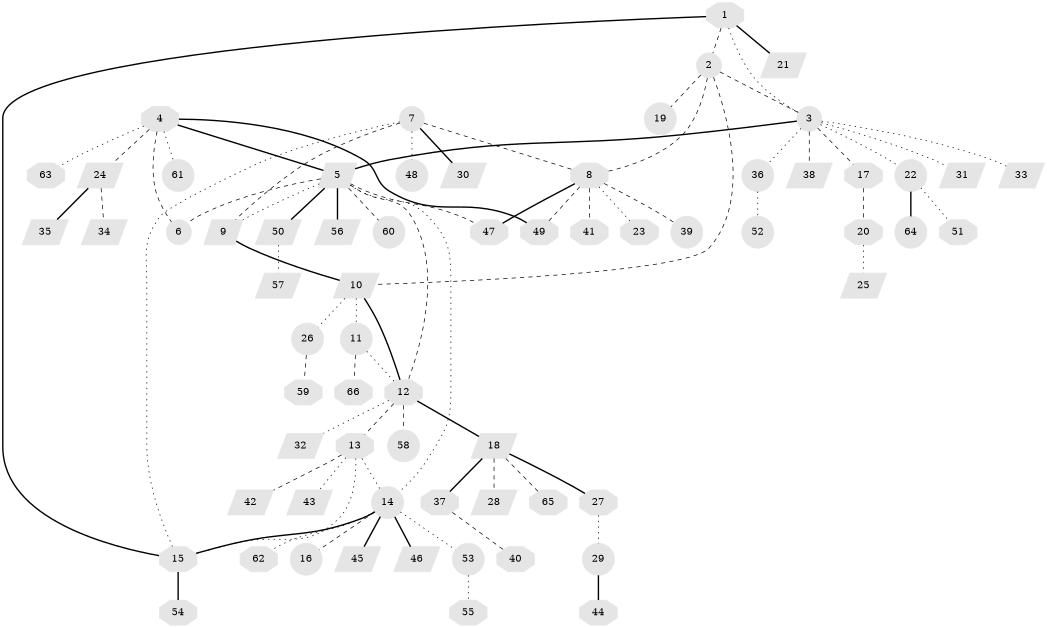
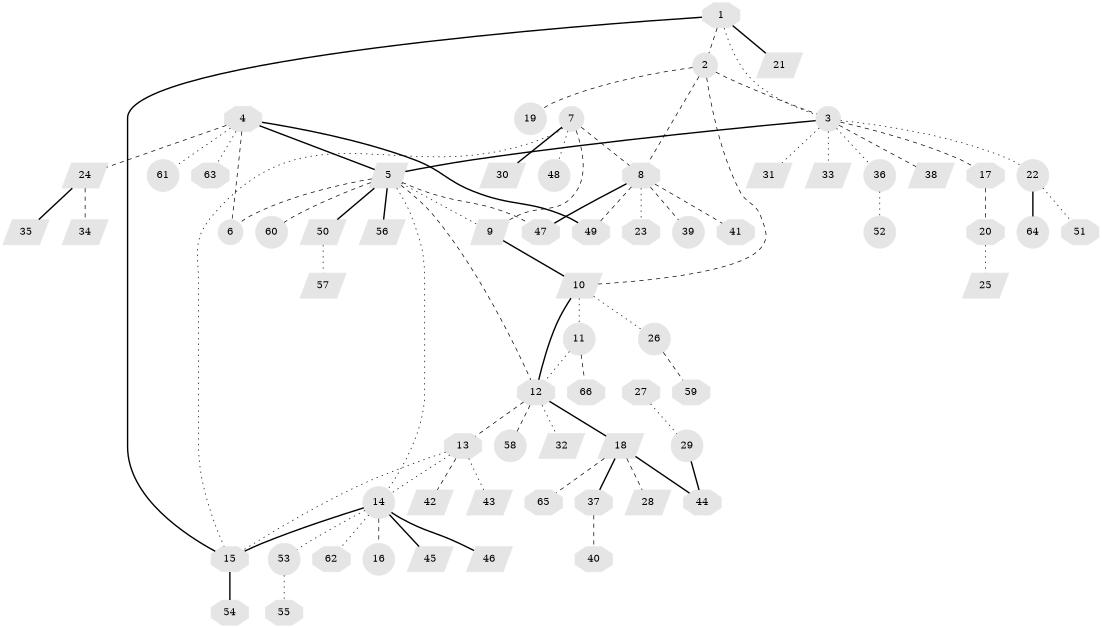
edge "18" -- "27": now "18" -- "44"
